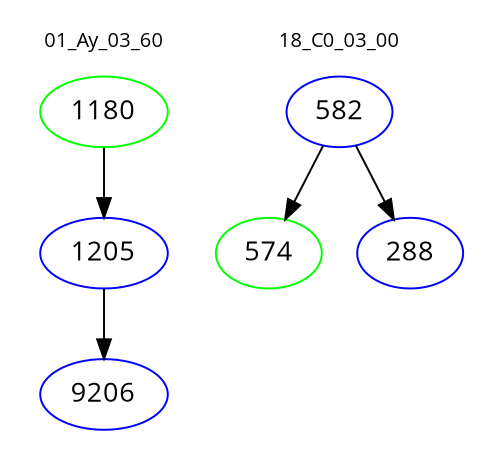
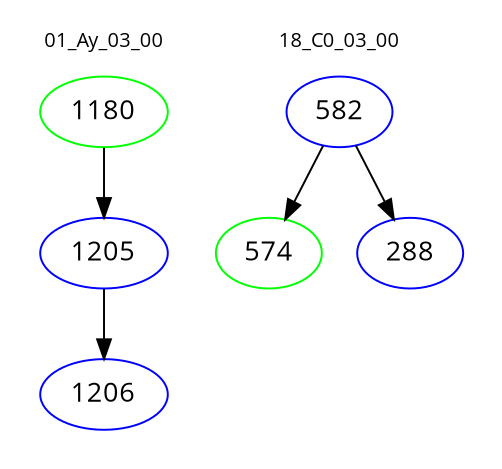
cluster "01_Ay_03_60": label "01_Ay_03_60" -> "01_Ay_03_00"
node "9206": label "9206" -> "1206"
